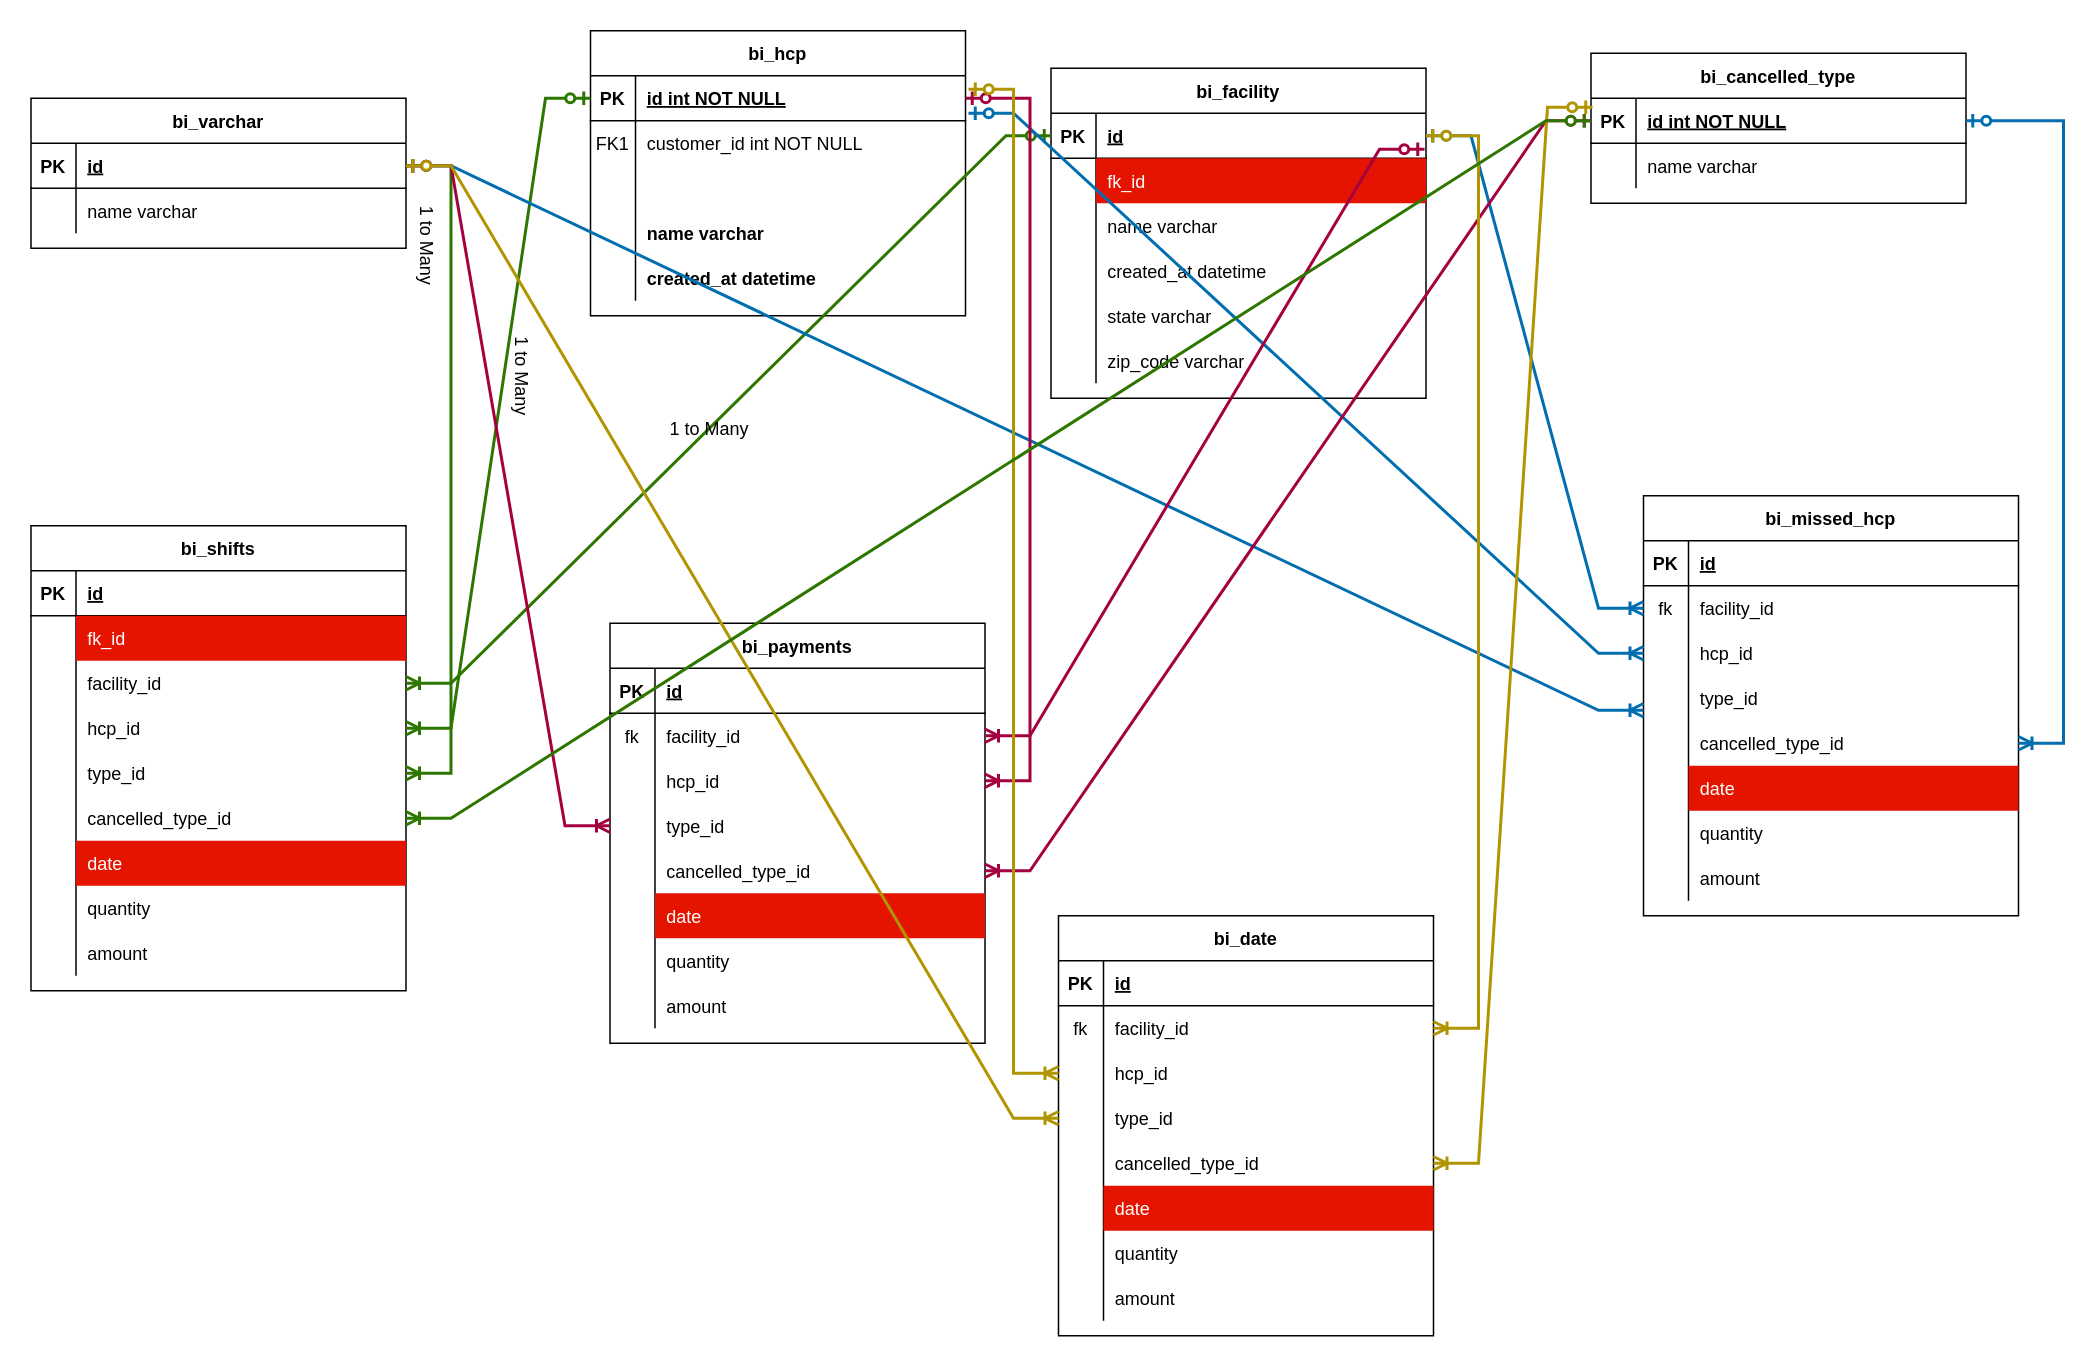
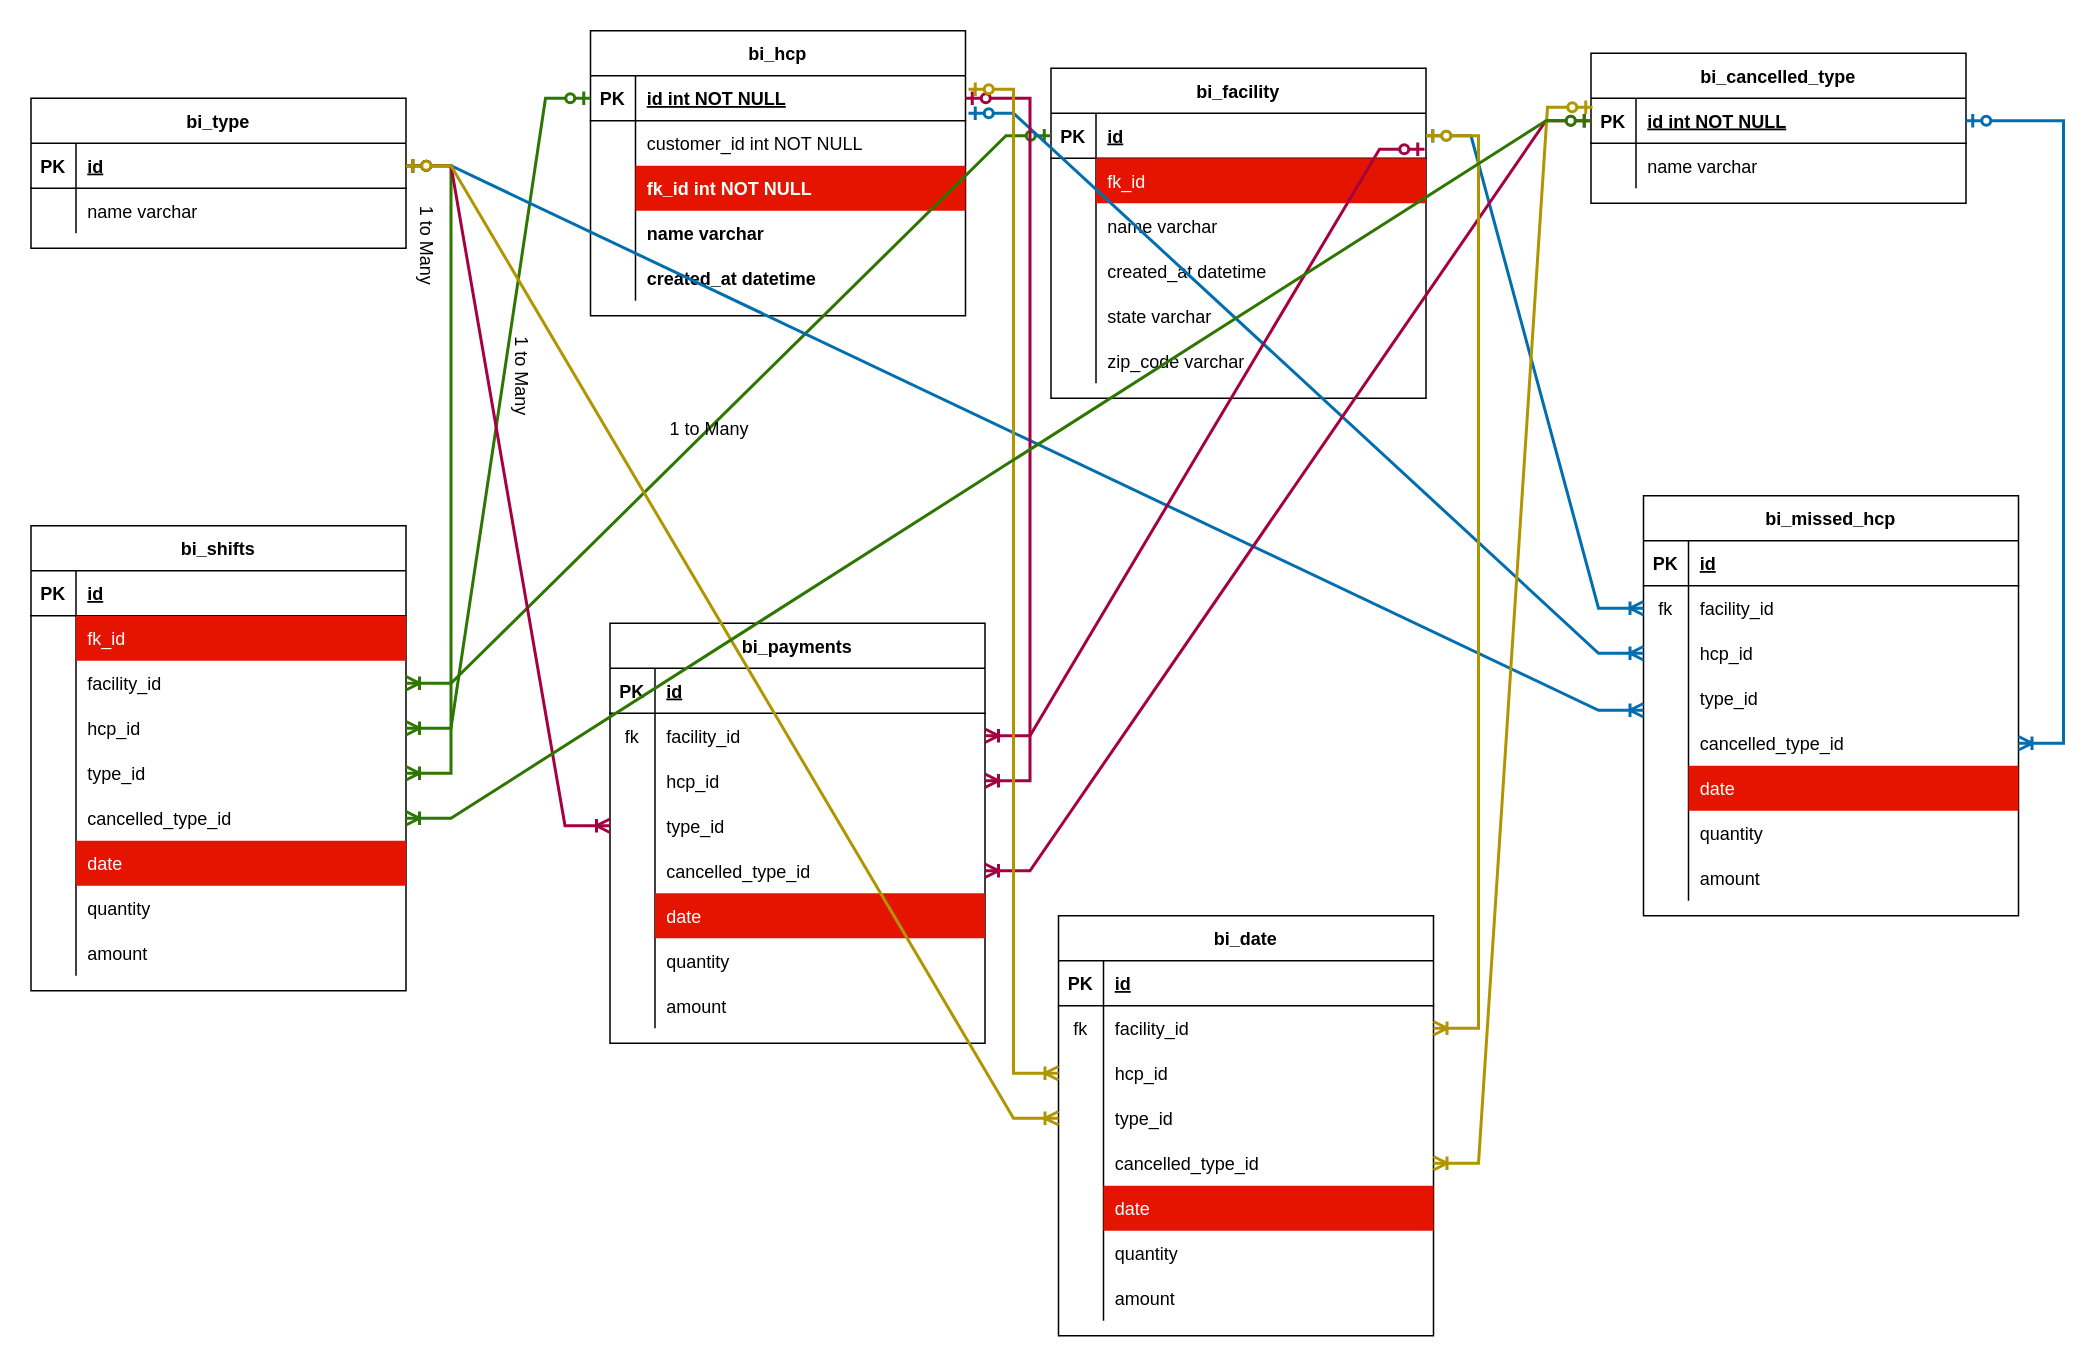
node "bi_varchar": label "bi_varchar" -> "bi_type"
node "FK1": removed
node "fk_id int NOT NULL": added
